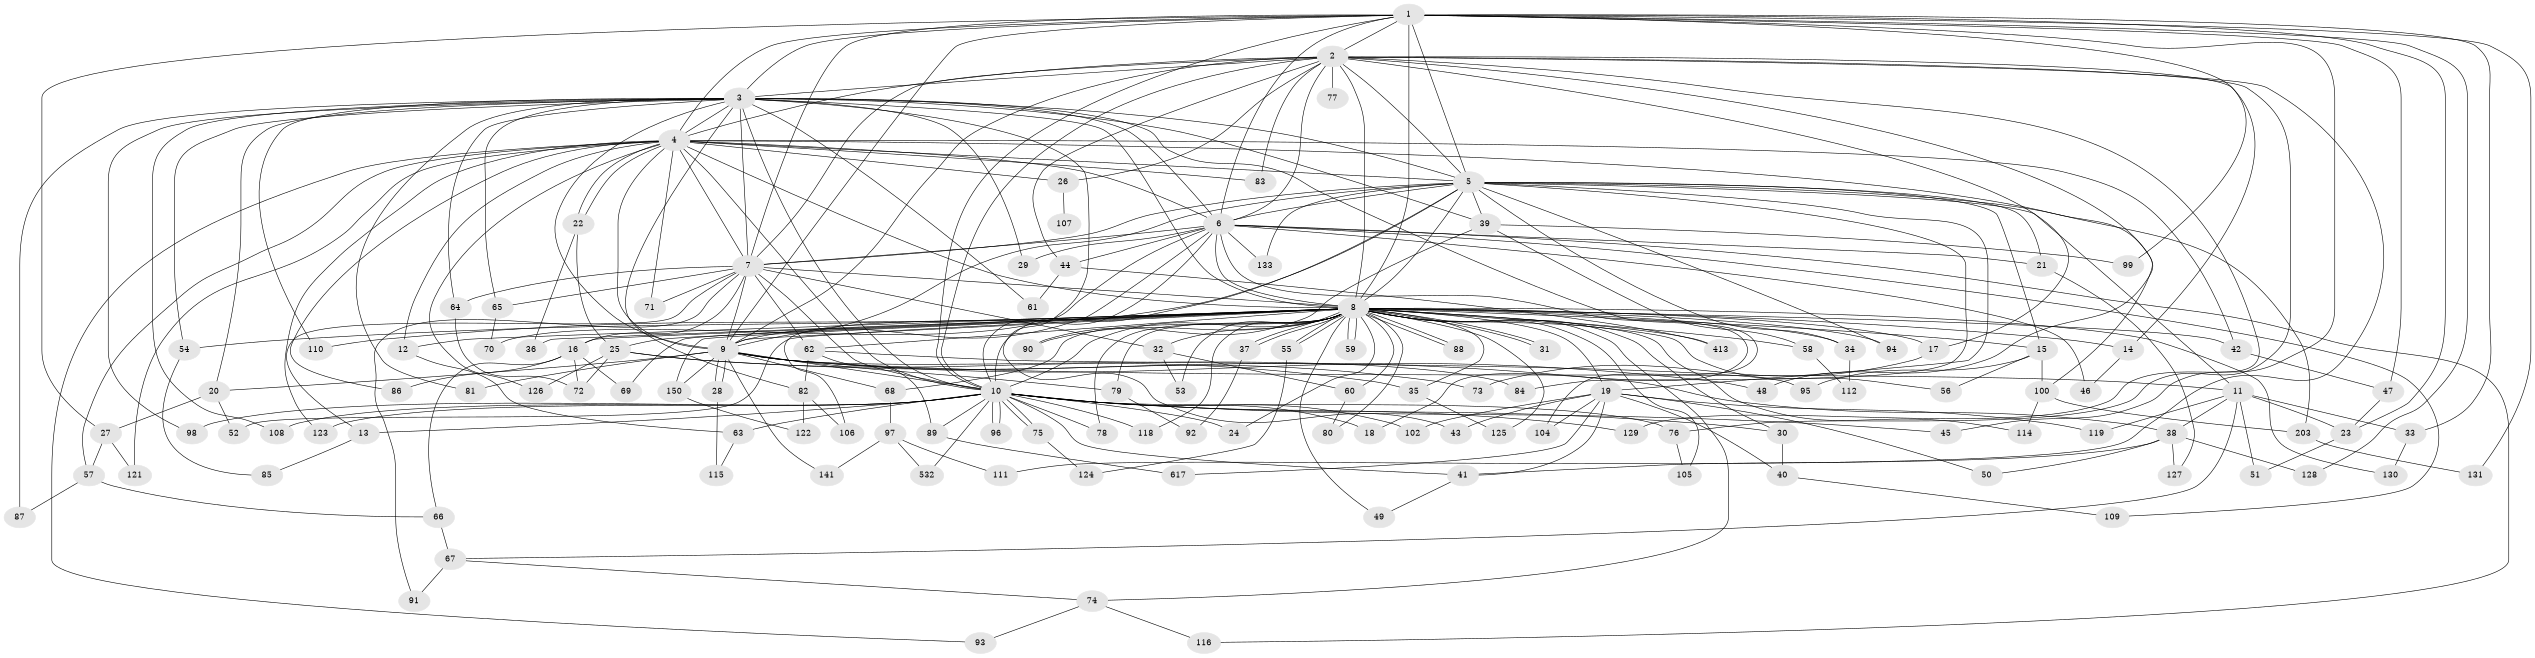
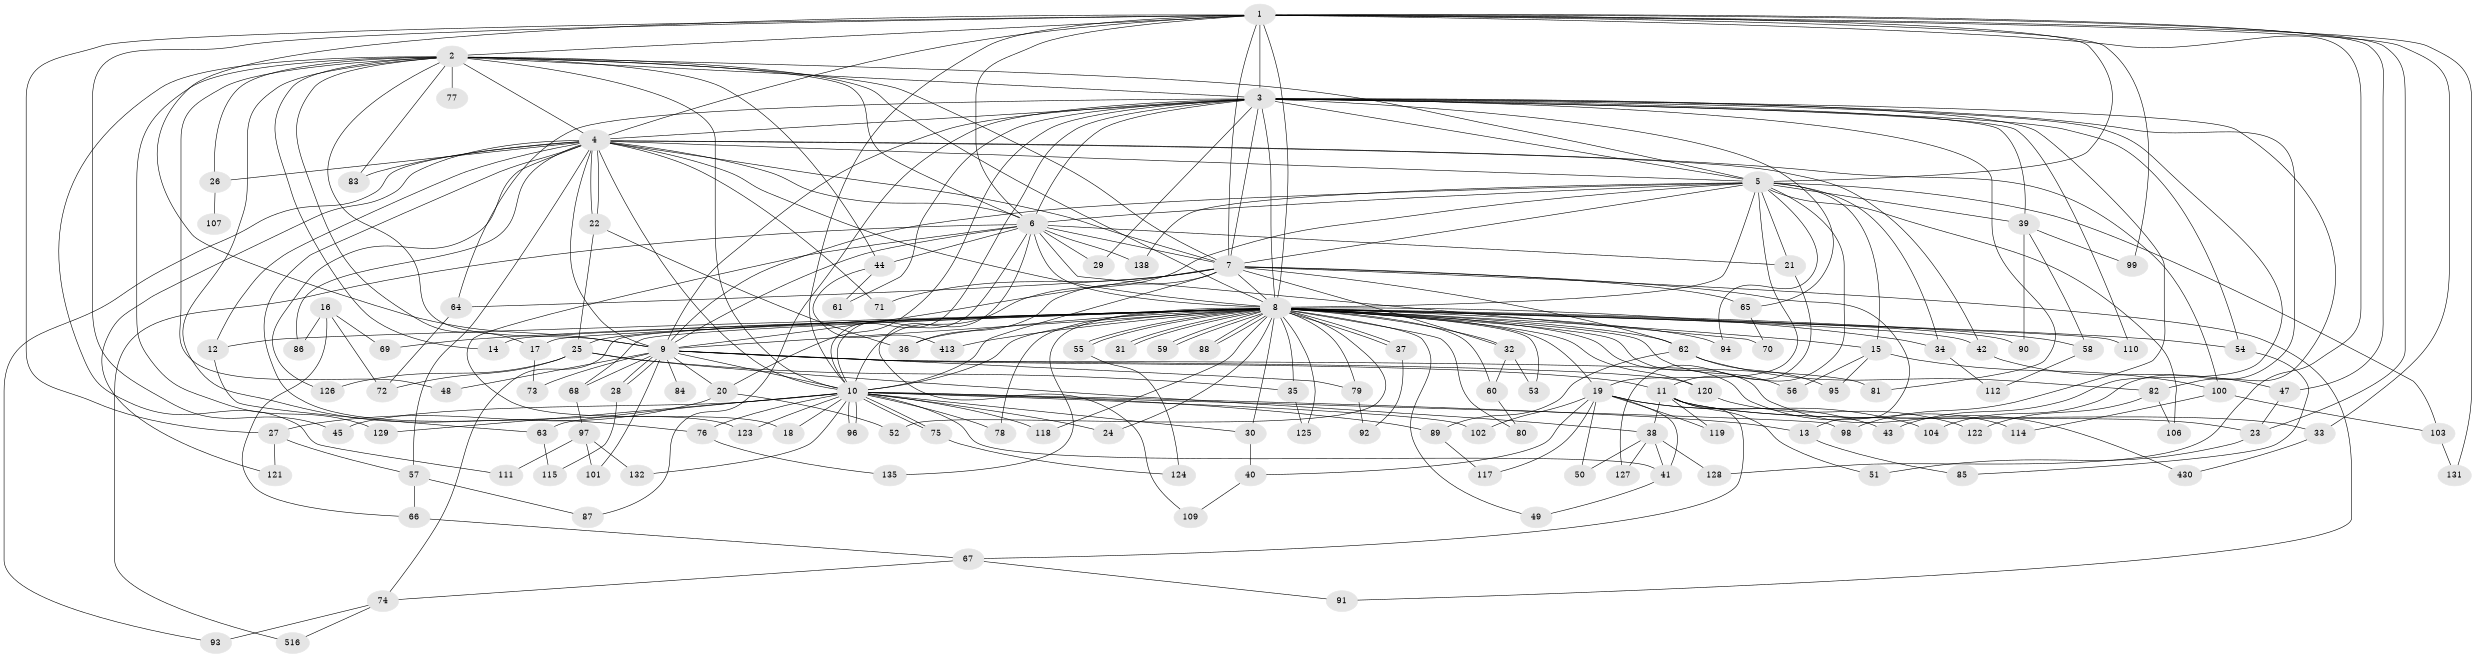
node "133": label "133" -> "138"
edge "5" -- "84": removed
edge "7" -- "16": now "7" -- "36"
edge "8" -- "16": removed
node "150": label "150" -> "120"
node "46": removed
node "108": removed
node "203": label "203" -> "103"
node "141": label "141" -> "101"
node "532": label "532" -> "132"
node "617": label "617" -> "117"
node "105": label "105" -> "135"
node "130": label "130" -> "430"
node "116": label "116" -> "516"
